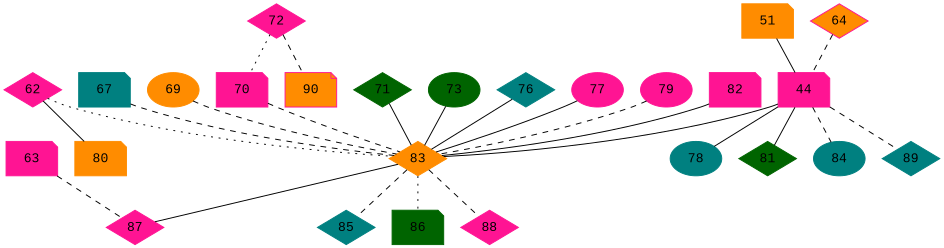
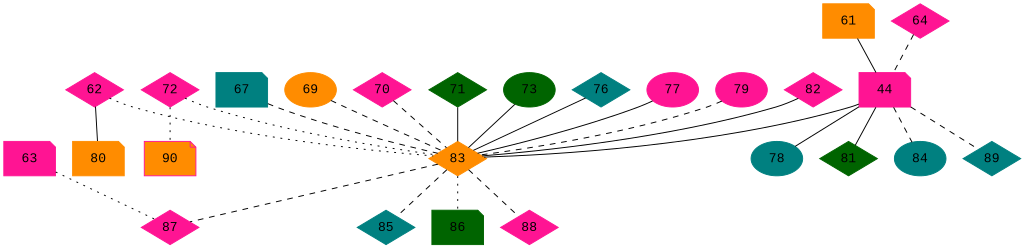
node "51": label "51" -> "61"
node "64": fillcolor darkorange -> deeppink
edge "72" -- "70": now "72" -- "83"
edge "72" -- "90": style dashed -> dotted
node "70": shape note -> diamond
node "82": shape note -> diamond
edge "83" -- "87": style solid -> dashed
edge "63" -- "87": style dashed -> dotted
